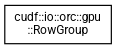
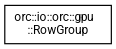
node "cudf::io::orc::gpu ::RowGroup": label "cudf::io::orc::gpu ::RowGroup" -> "orc::io::orc::gpu ::RowGroup"
